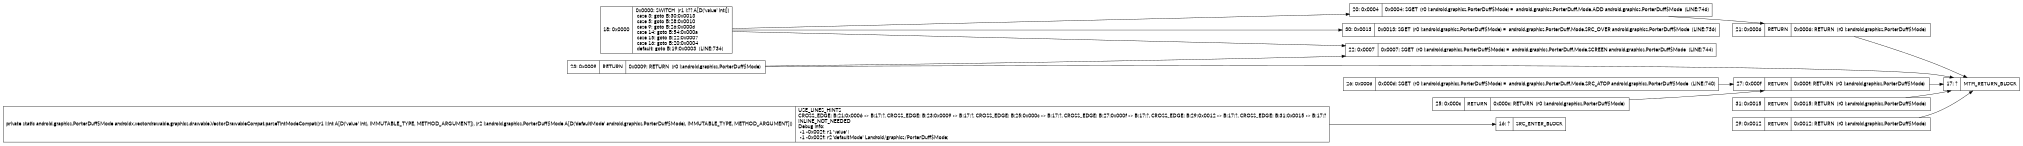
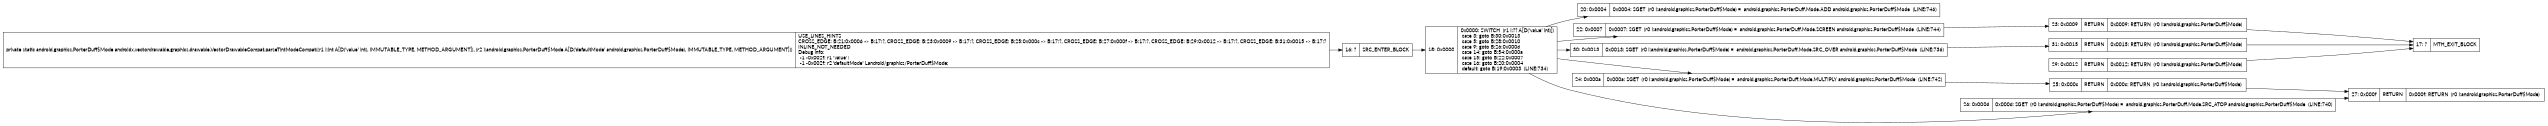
node "21: 0x0006": removed
edge "30: 0x0013" -> "31: 0x0015": added
edge "16: ?" -> "18: 0x0000": added
edge "23: 0x0009" -> "22: 0x0007": reversed
node "24: 0x000a": added
edge "27: 0x000f" -> "17: ?": removed
node "17: ?": text "MTH_RETURN_BLOCK" -> "MTH_EXIT_BLOCK"
edge "18: 0x0000" -> "26: 0x000d": added
